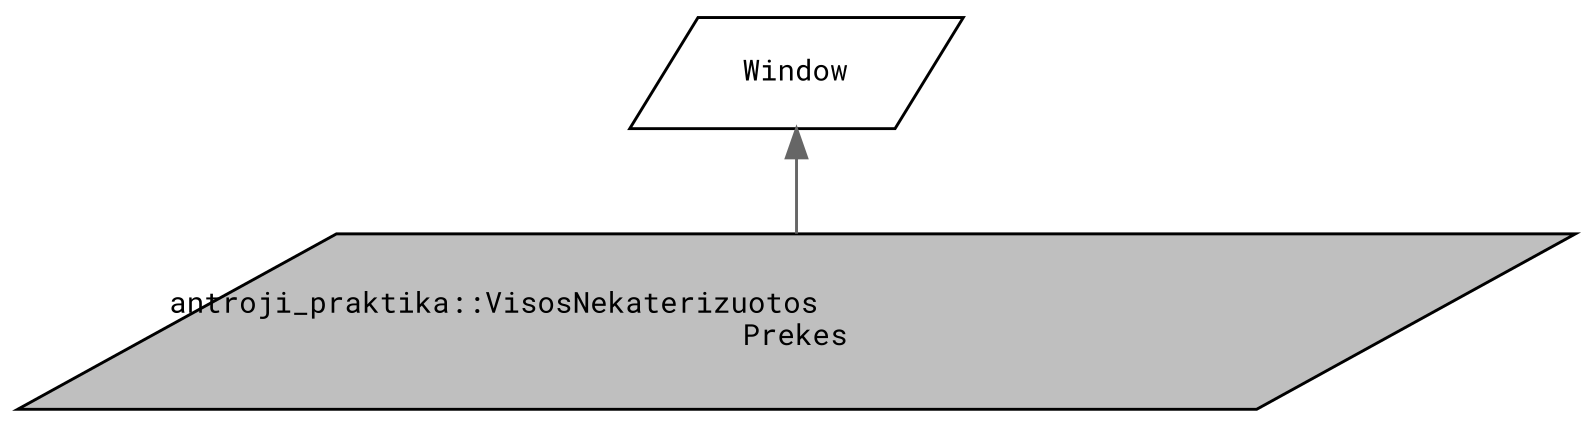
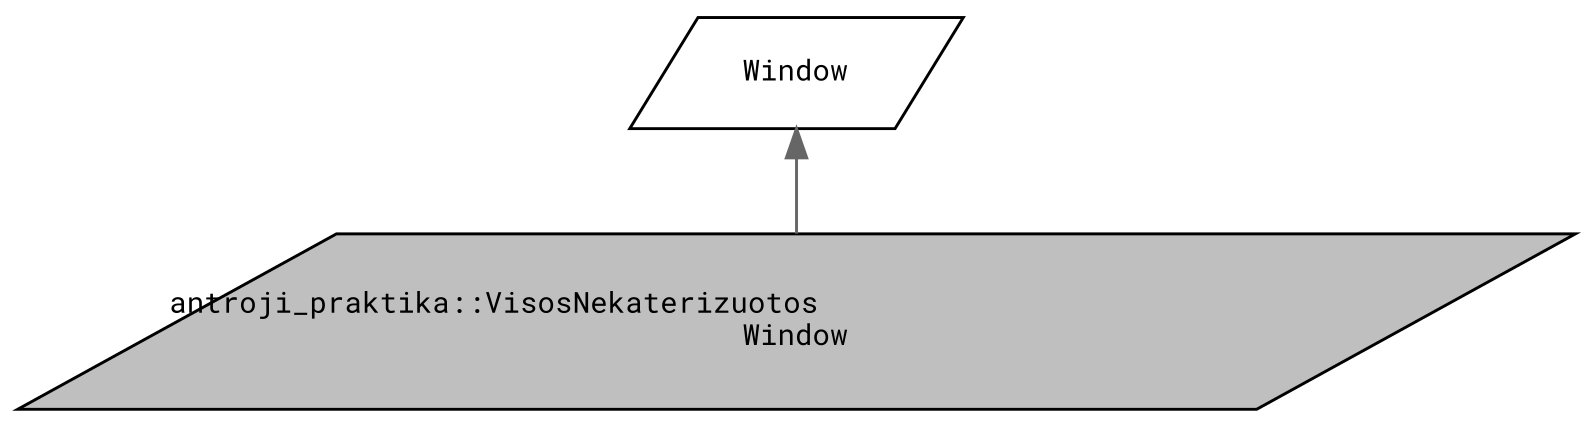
node "antroji_praktika::VisosNekaterizuotos Prekes": label "antroji_praktika::VisosNekaterizuotos Prekes" -> "antroji_praktika::VisosNekaterizuotos Window"
